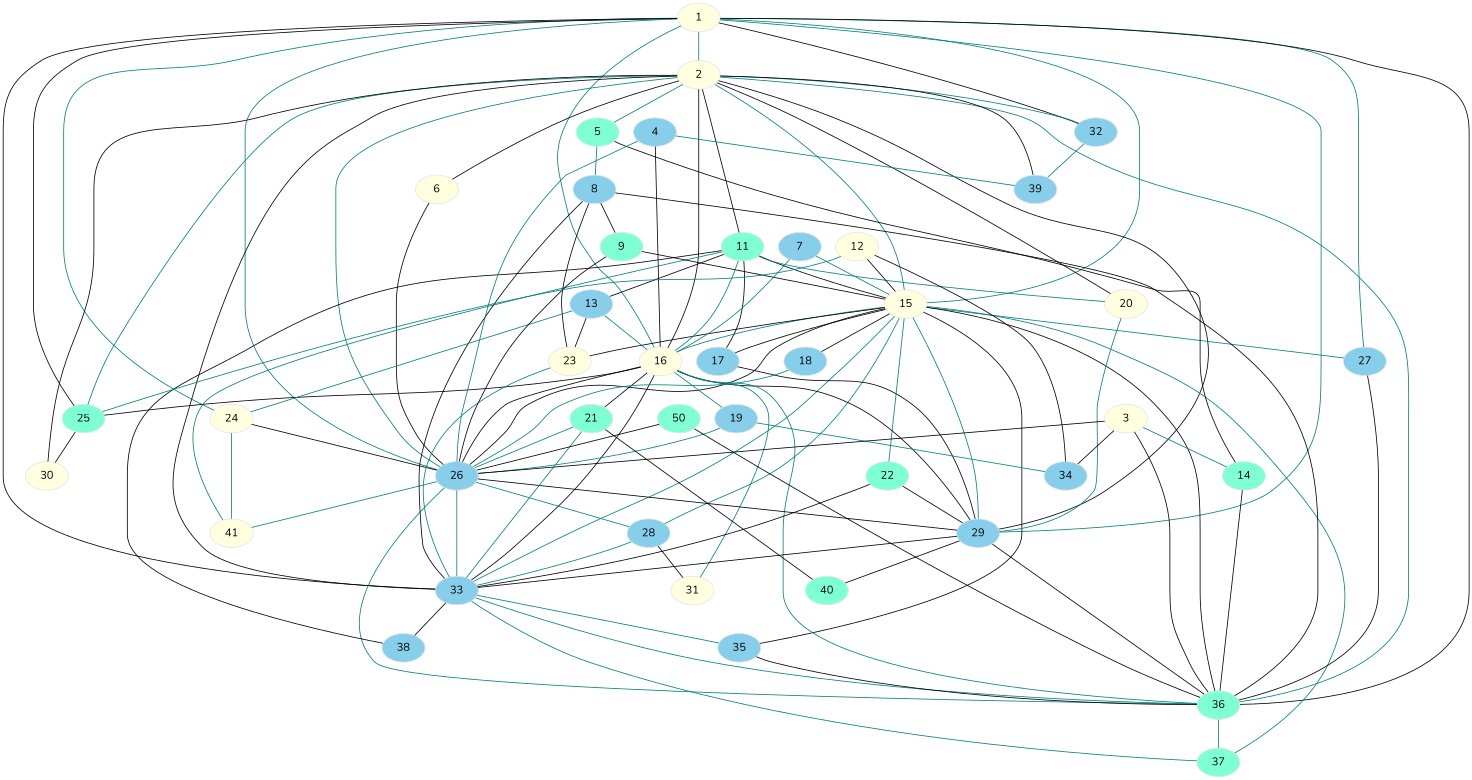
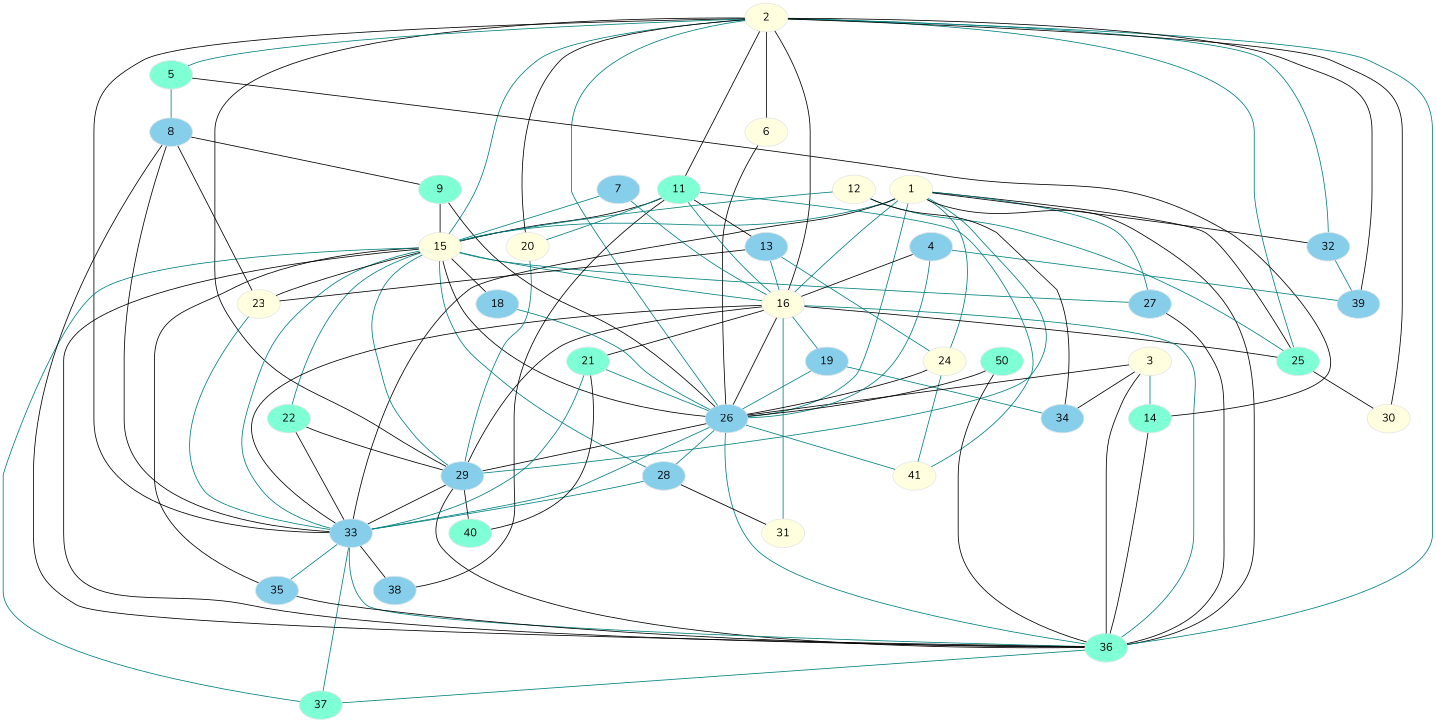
edge "1" -- "2": removed
edge "12" -- "15": color black -> teal
node "17": removed
